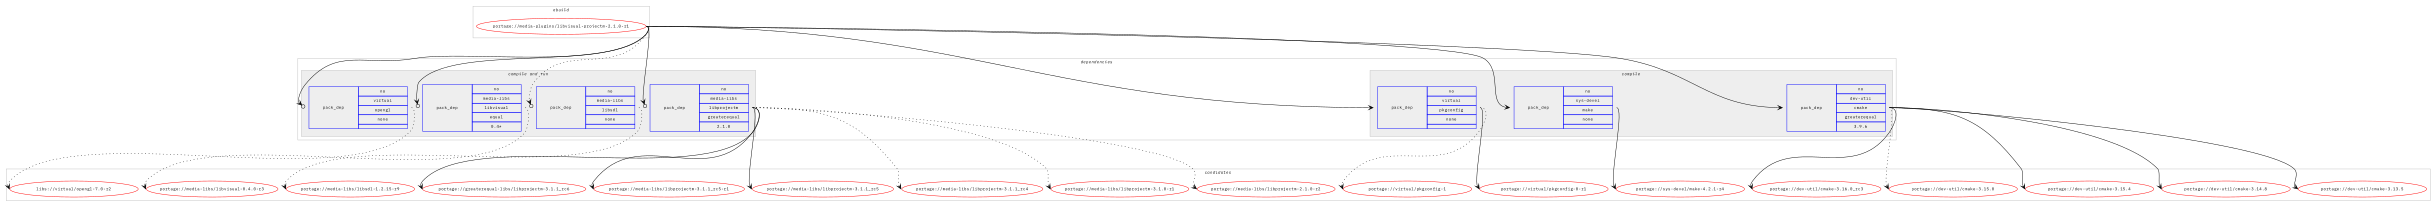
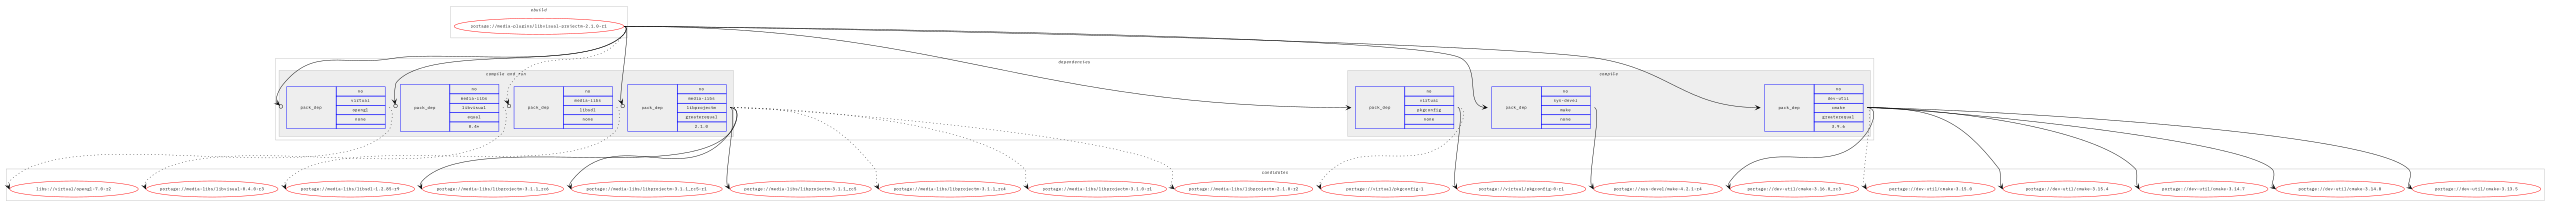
node "portage://media-libs/libsdl-1.2.15-r9": label "portage://media-libs/libsdl-1.2.15-r9" -> "portage://media-libs/libsdl-1.2.85-r9"
node "portage://greaterequal-libs/libprojectm-3.1.1_rc6": label "portage://greaterequal-libs/libprojectm-3.1.1_rc6" -> "portage://media-libs/libprojectm-3.1.1_rc6"
node "portage://dev-util/cmake-3.14.7": added
